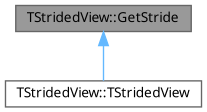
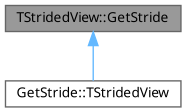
node "TStridedView::TStridedView": label "TStridedView::TStridedView" -> "GetStride::TStridedView"
